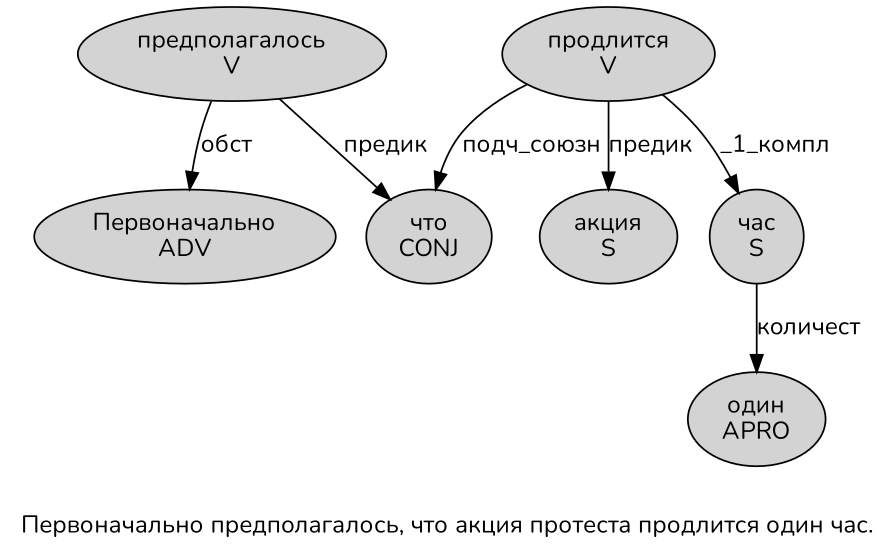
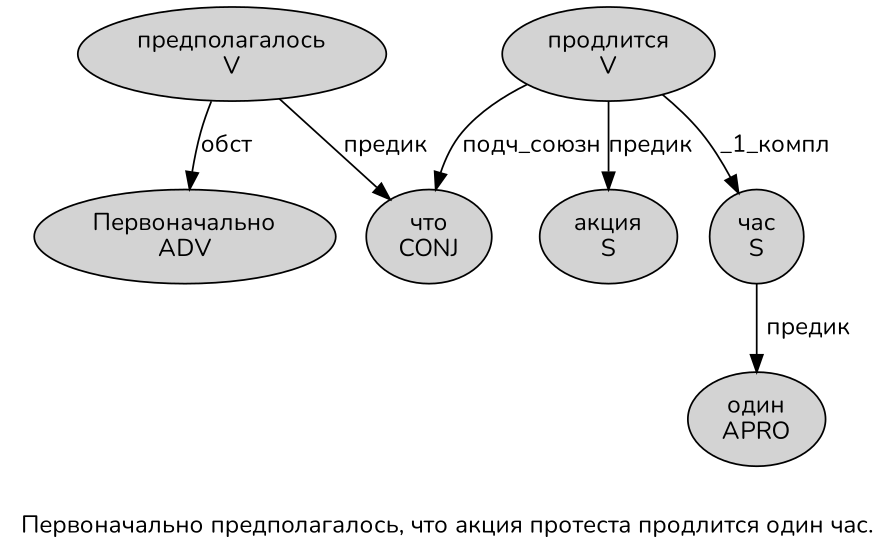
edge "час S" -> "один APRO": label "количест" -> "предик"
